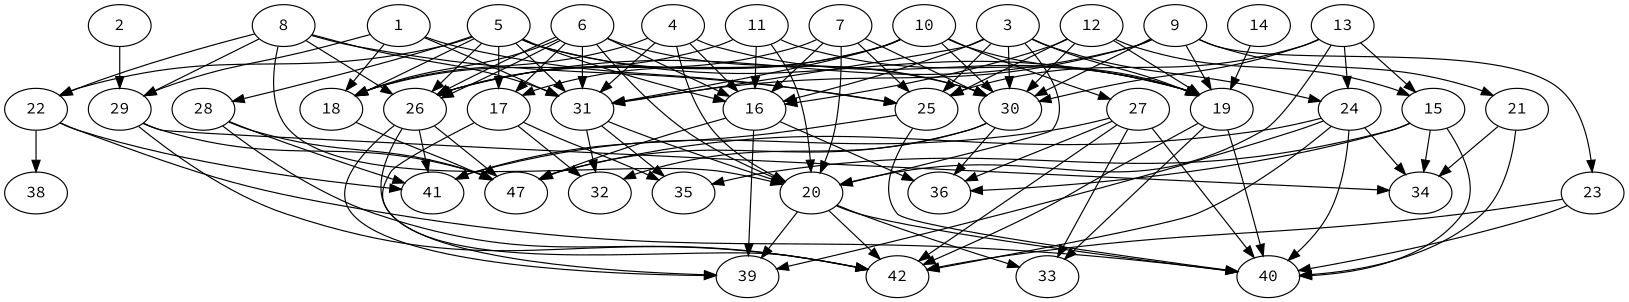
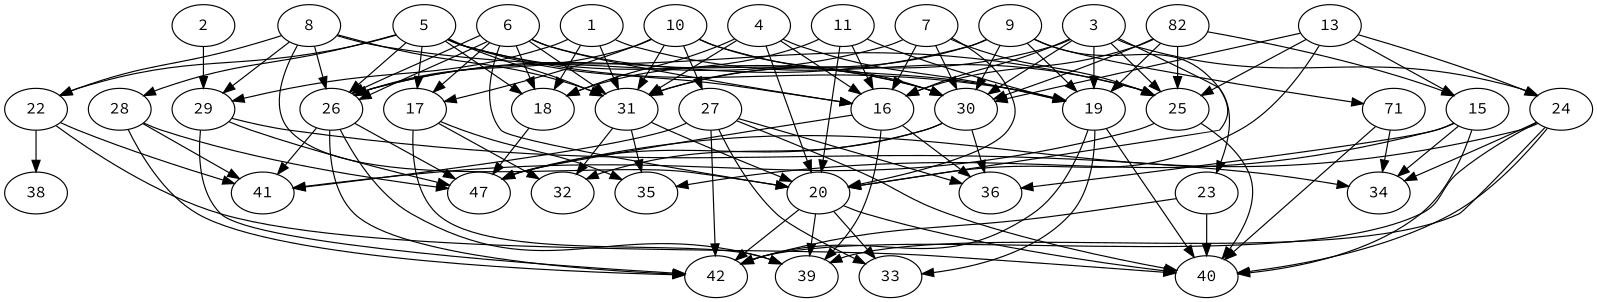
node "12": label "12" -> "82"
node "14": removed
node "21": label "21" -> "71"
